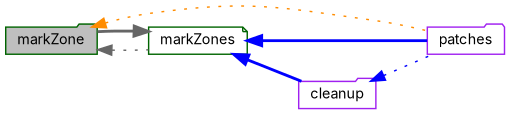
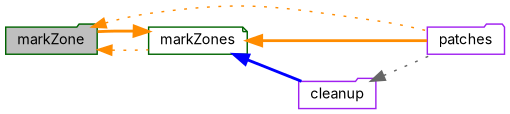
edge "markZone" -> "markZones": color gray40 -> darkorange
edge "patches" -> "markZones": color blue -> darkorange
edge "markZones" -> "markZone": color gray40 -> darkorange
edge "patches" -> "cleanup": color blue -> gray40
